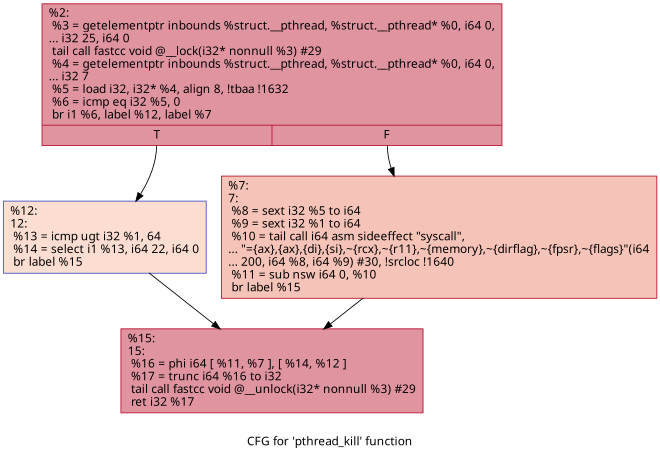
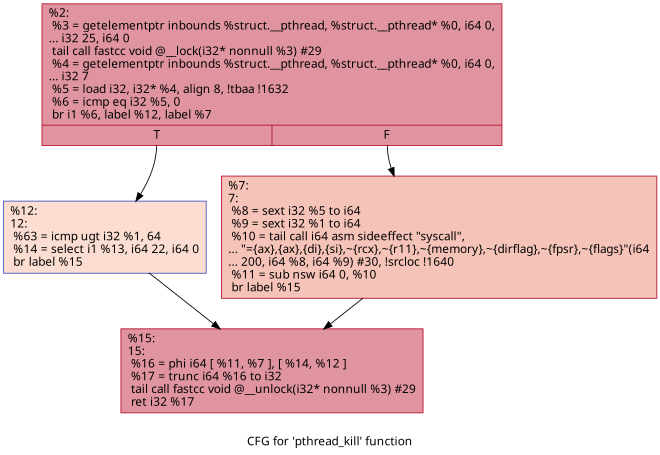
node "%12:": text "%13 = icmp ugt i32 %1, 64" -> "%63 = icmp ugt i32 %1, 64"
